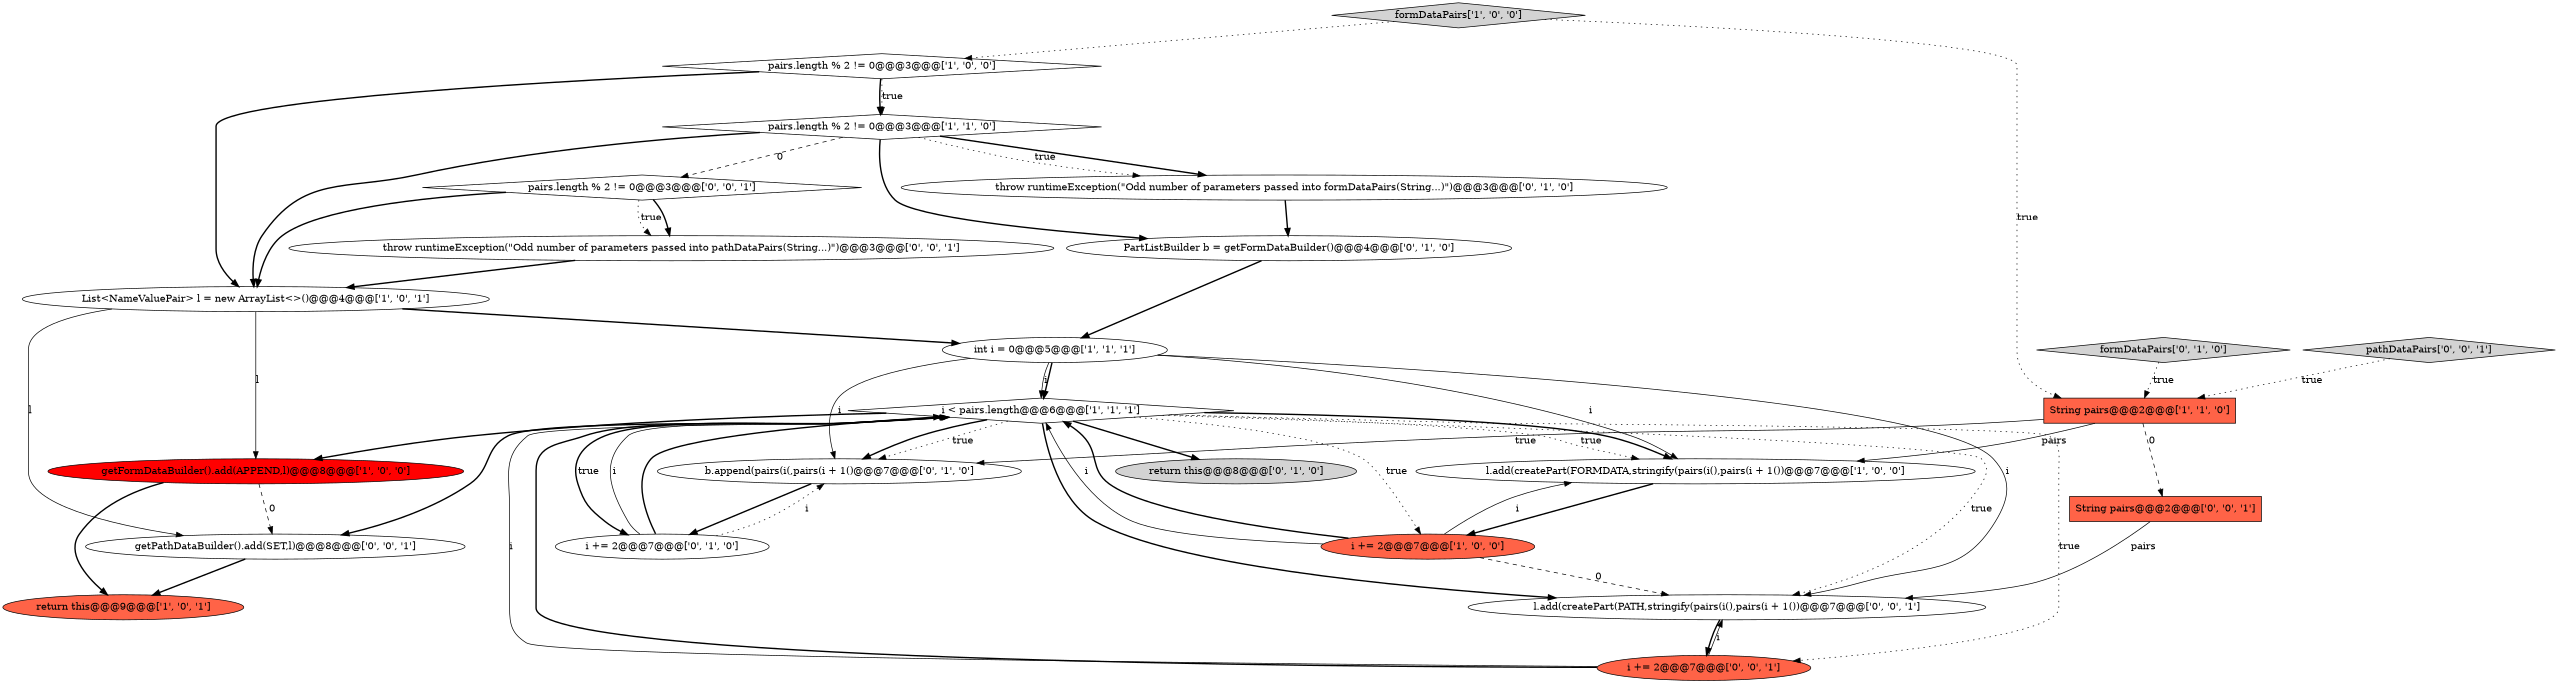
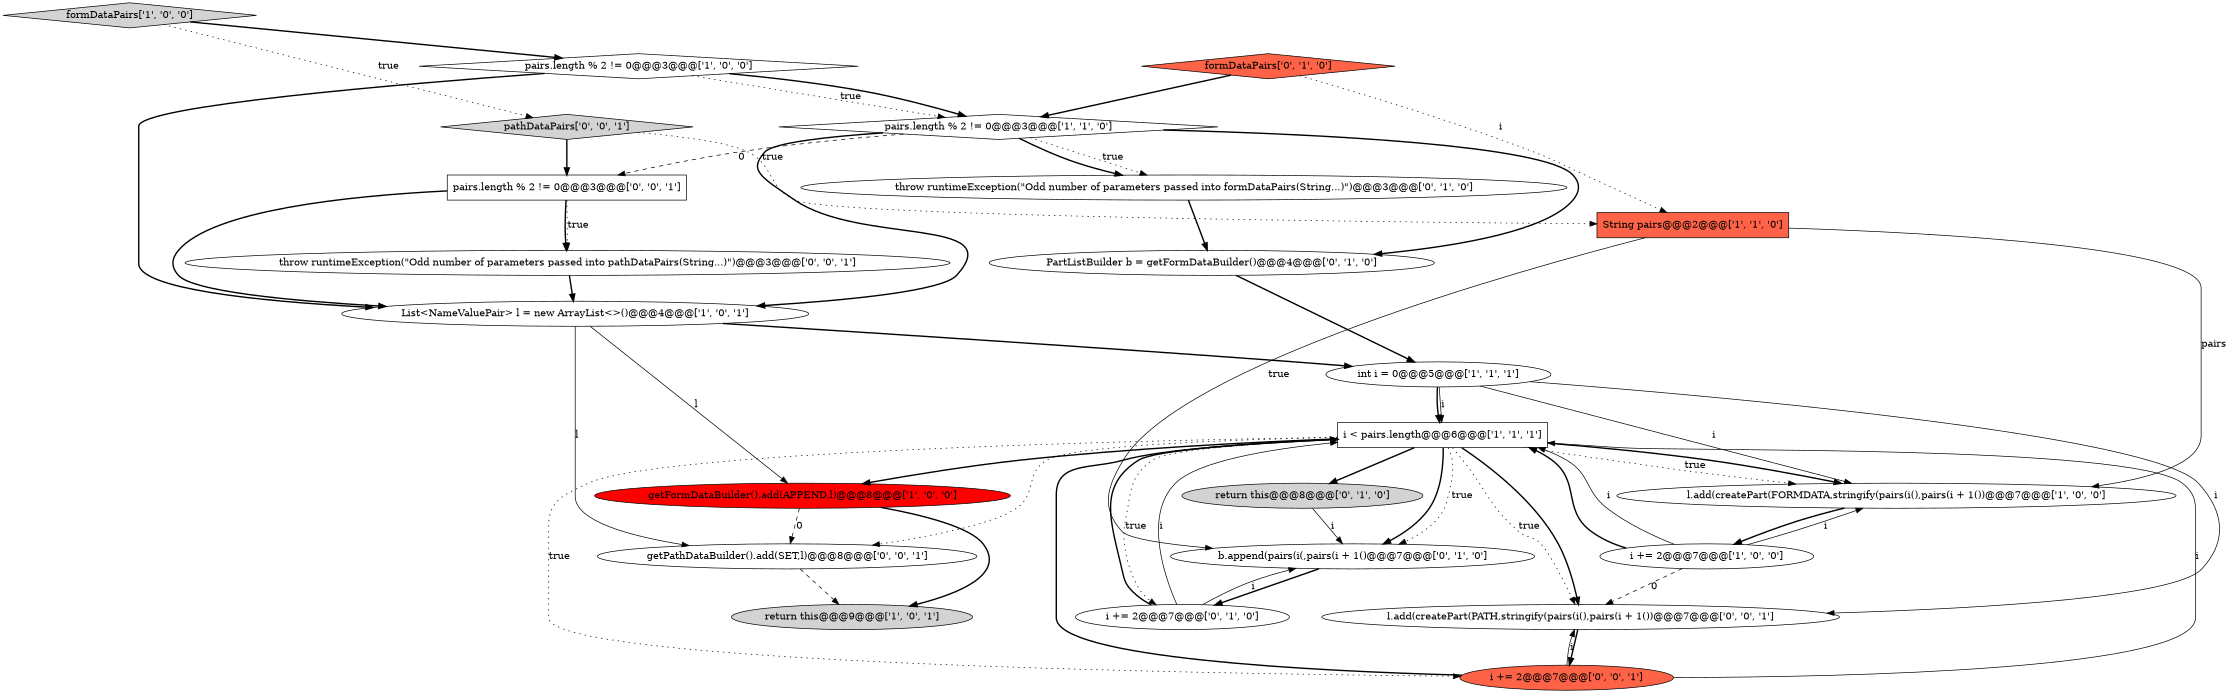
edge "formDataPairs['1', '0', '0']" -> "pairs.length % 2 != 0@@@3@@@['1', '0', '0']": style dotted -> bold
edge "formDataPairs['1', '0', '0']" -> "String pairs@@@2@@@['1', '1', '0']": now "formDataPairs['1', '0', '0']" -> "pathDataPairs['0', '0', '1']"
edge "formDataPairs['0', '1', '0']" -> "pairs.length % 2 != 0@@@3@@@['1', '1', '0']": added
edge "pathDataPairs['0', '0', '1']" -> "pairs.length % 2 != 0@@@3@@@['0', '0', '1']": added
node "pairs.length % 2 != 0@@@3@@@['0', '0', '1']": shape diamond -> box
node "formDataPairs['0', '1', '0']": fillcolor lightgray -> tomato
edge "int i = 0@@@5@@@['1', '1', '1']" -> "b.append(pairs(i(,pairs(i + 1()@@@7@@@['0', '1', '0']": now "return this@@@8@@@['0', '1', '0']" -> "b.append(pairs(i(,pairs(i + 1()@@@7@@@['0', '1', '0']"
edge "formDataPairs['0', '1', '0']" -> "String pairs@@@2@@@['1', '1', '0']": label "true" -> "i"
node "i < pairs.length@@@6@@@['1', '1', '1']": shape diamond -> box
edge "i < pairs.length@@@6@@@['1', '1', '1']" -> "i += 2@@@7@@@['0', '1', '0']": style bold -> dotted
edge "i < pairs.length@@@6@@@['1', '1', '1']" -> "i += 2@@@7@@@['1', '0', '0']": removed, label "true"
edge "i < pairs.length@@@6@@@['1', '1', '1']" -> "getPathDataBuilder().add(SET,l)@@@8@@@['0', '0', '1']": style bold -> dotted
node "String pairs@@@2@@@['0', '0', '1']": removed
edge "i += 2@@@7@@@['0', '1', '0']" -> "b.append(pairs(i(,pairs(i + 1()@@@7@@@['0', '1', '0']": style dotted -> solid
node "i += 2@@@7@@@['1', '0', '0']": fillcolor tomato -> white
edge "getPathDataBuilder().add(SET,l)@@@8@@@['0', '0', '1']" -> "return this@@@9@@@['1', '0', '1']": style bold -> dashed
node "return this@@@9@@@['1', '0', '1']": fillcolor tomato -> lightgray
